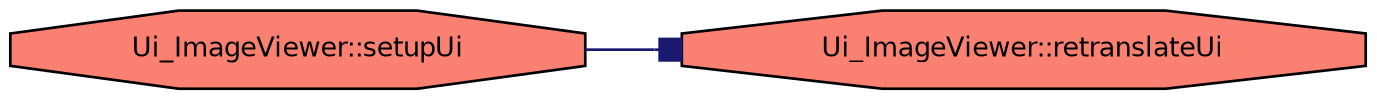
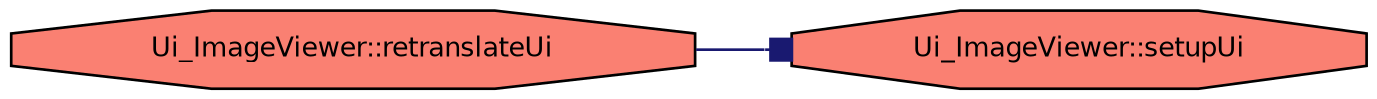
edge "Ui_ImageViewer::setupUi" -> "Ui_ImageViewer::retranslateUi": reversed
